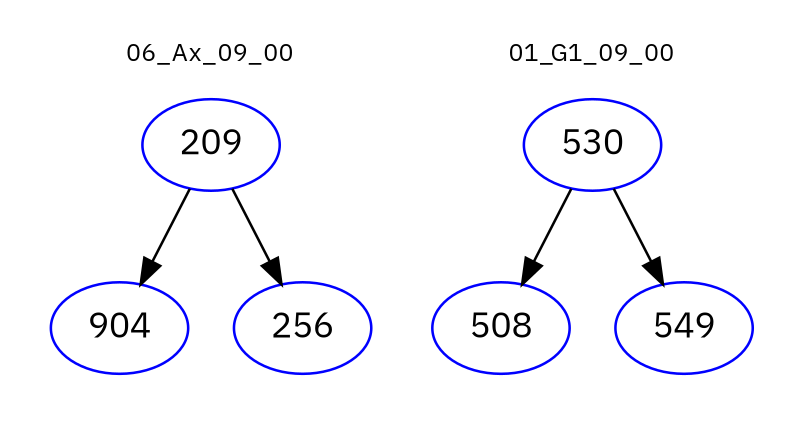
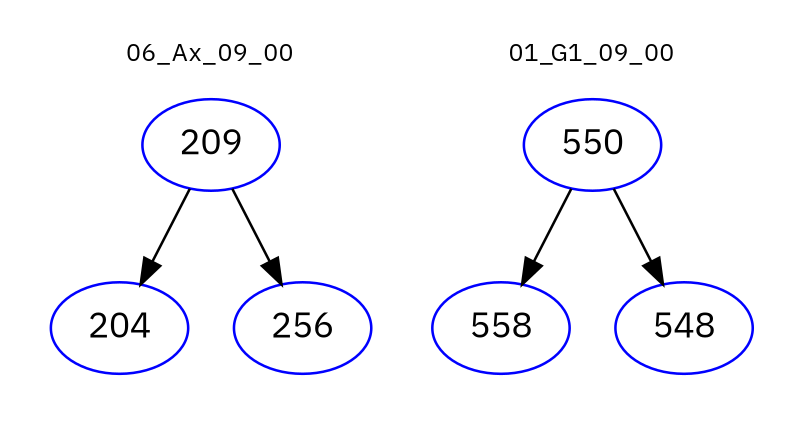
node "530": label "530" -> "550"
node "904": label "904" -> "204"
node "508": label "508" -> "558"
node "549": label "549" -> "548"
